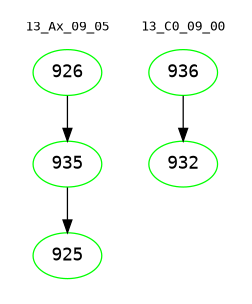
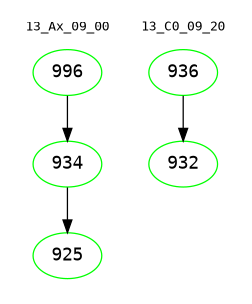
cluster "13_Ax_09_05": label "13_Ax_09_05" -> "13_Ax_09_00"
cluster "13_C0_09_00": label "13_C0_09_00" -> "13_C0_09_20"
node "926": label "926" -> "996"
node "935": label "935" -> "934"
